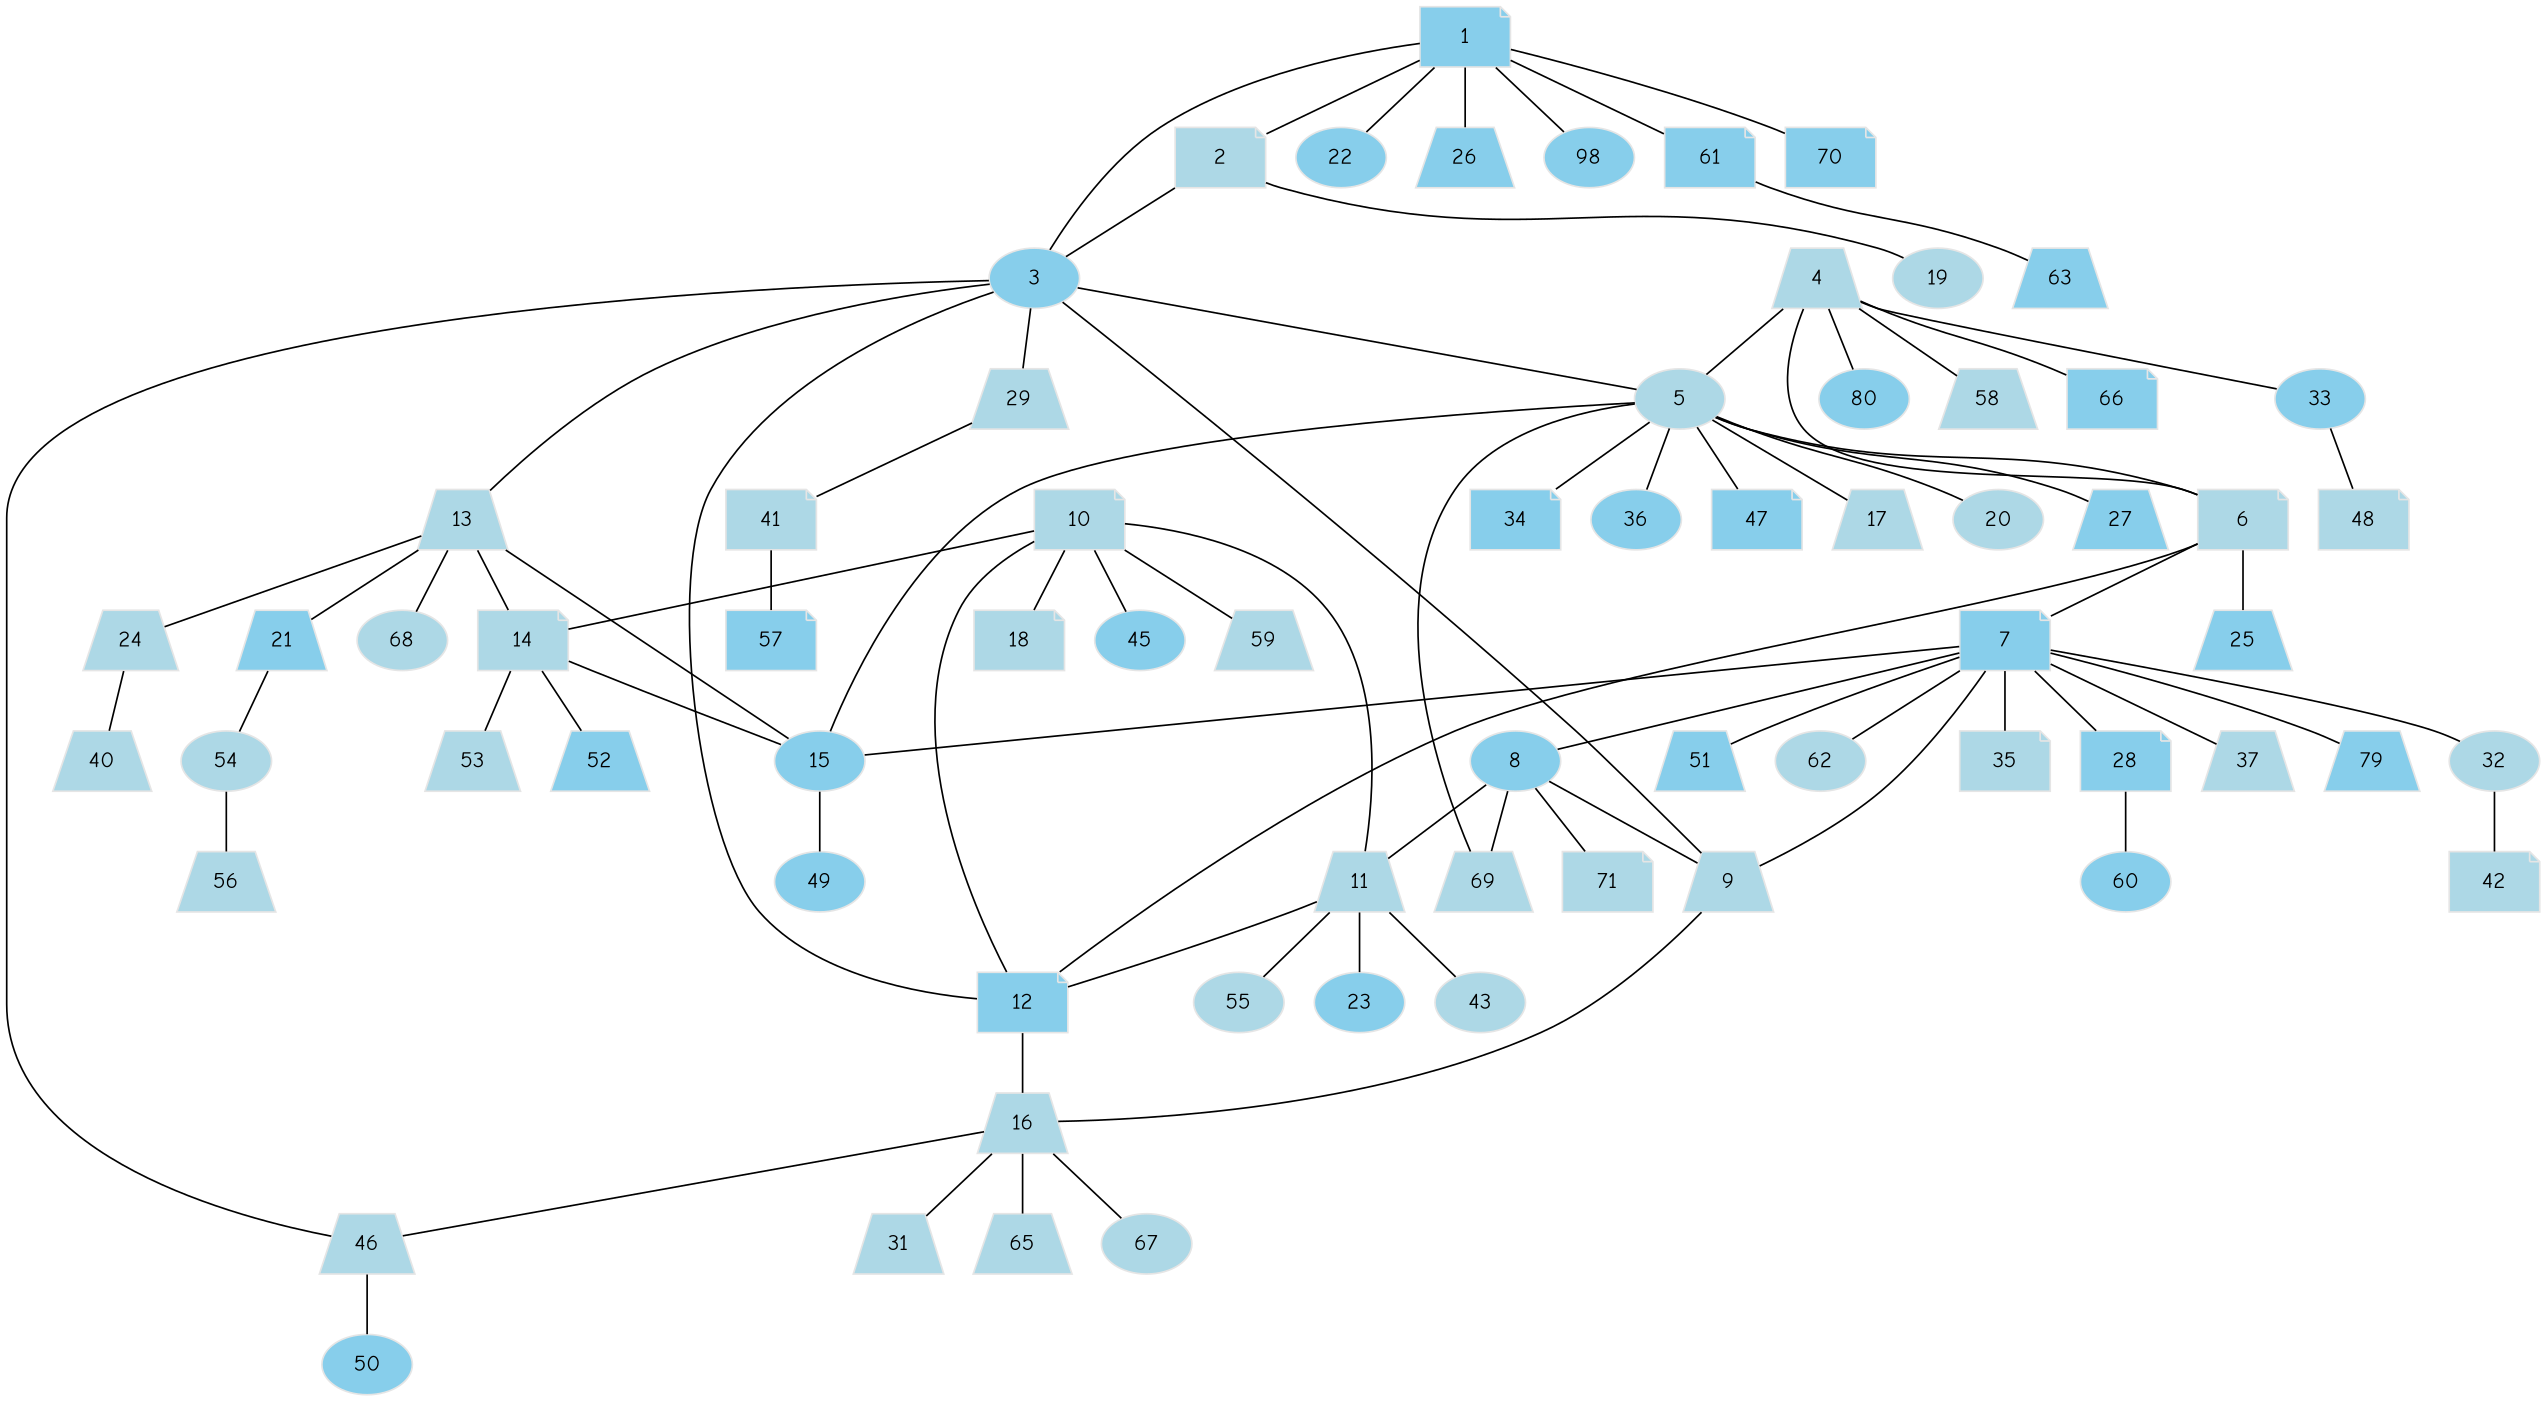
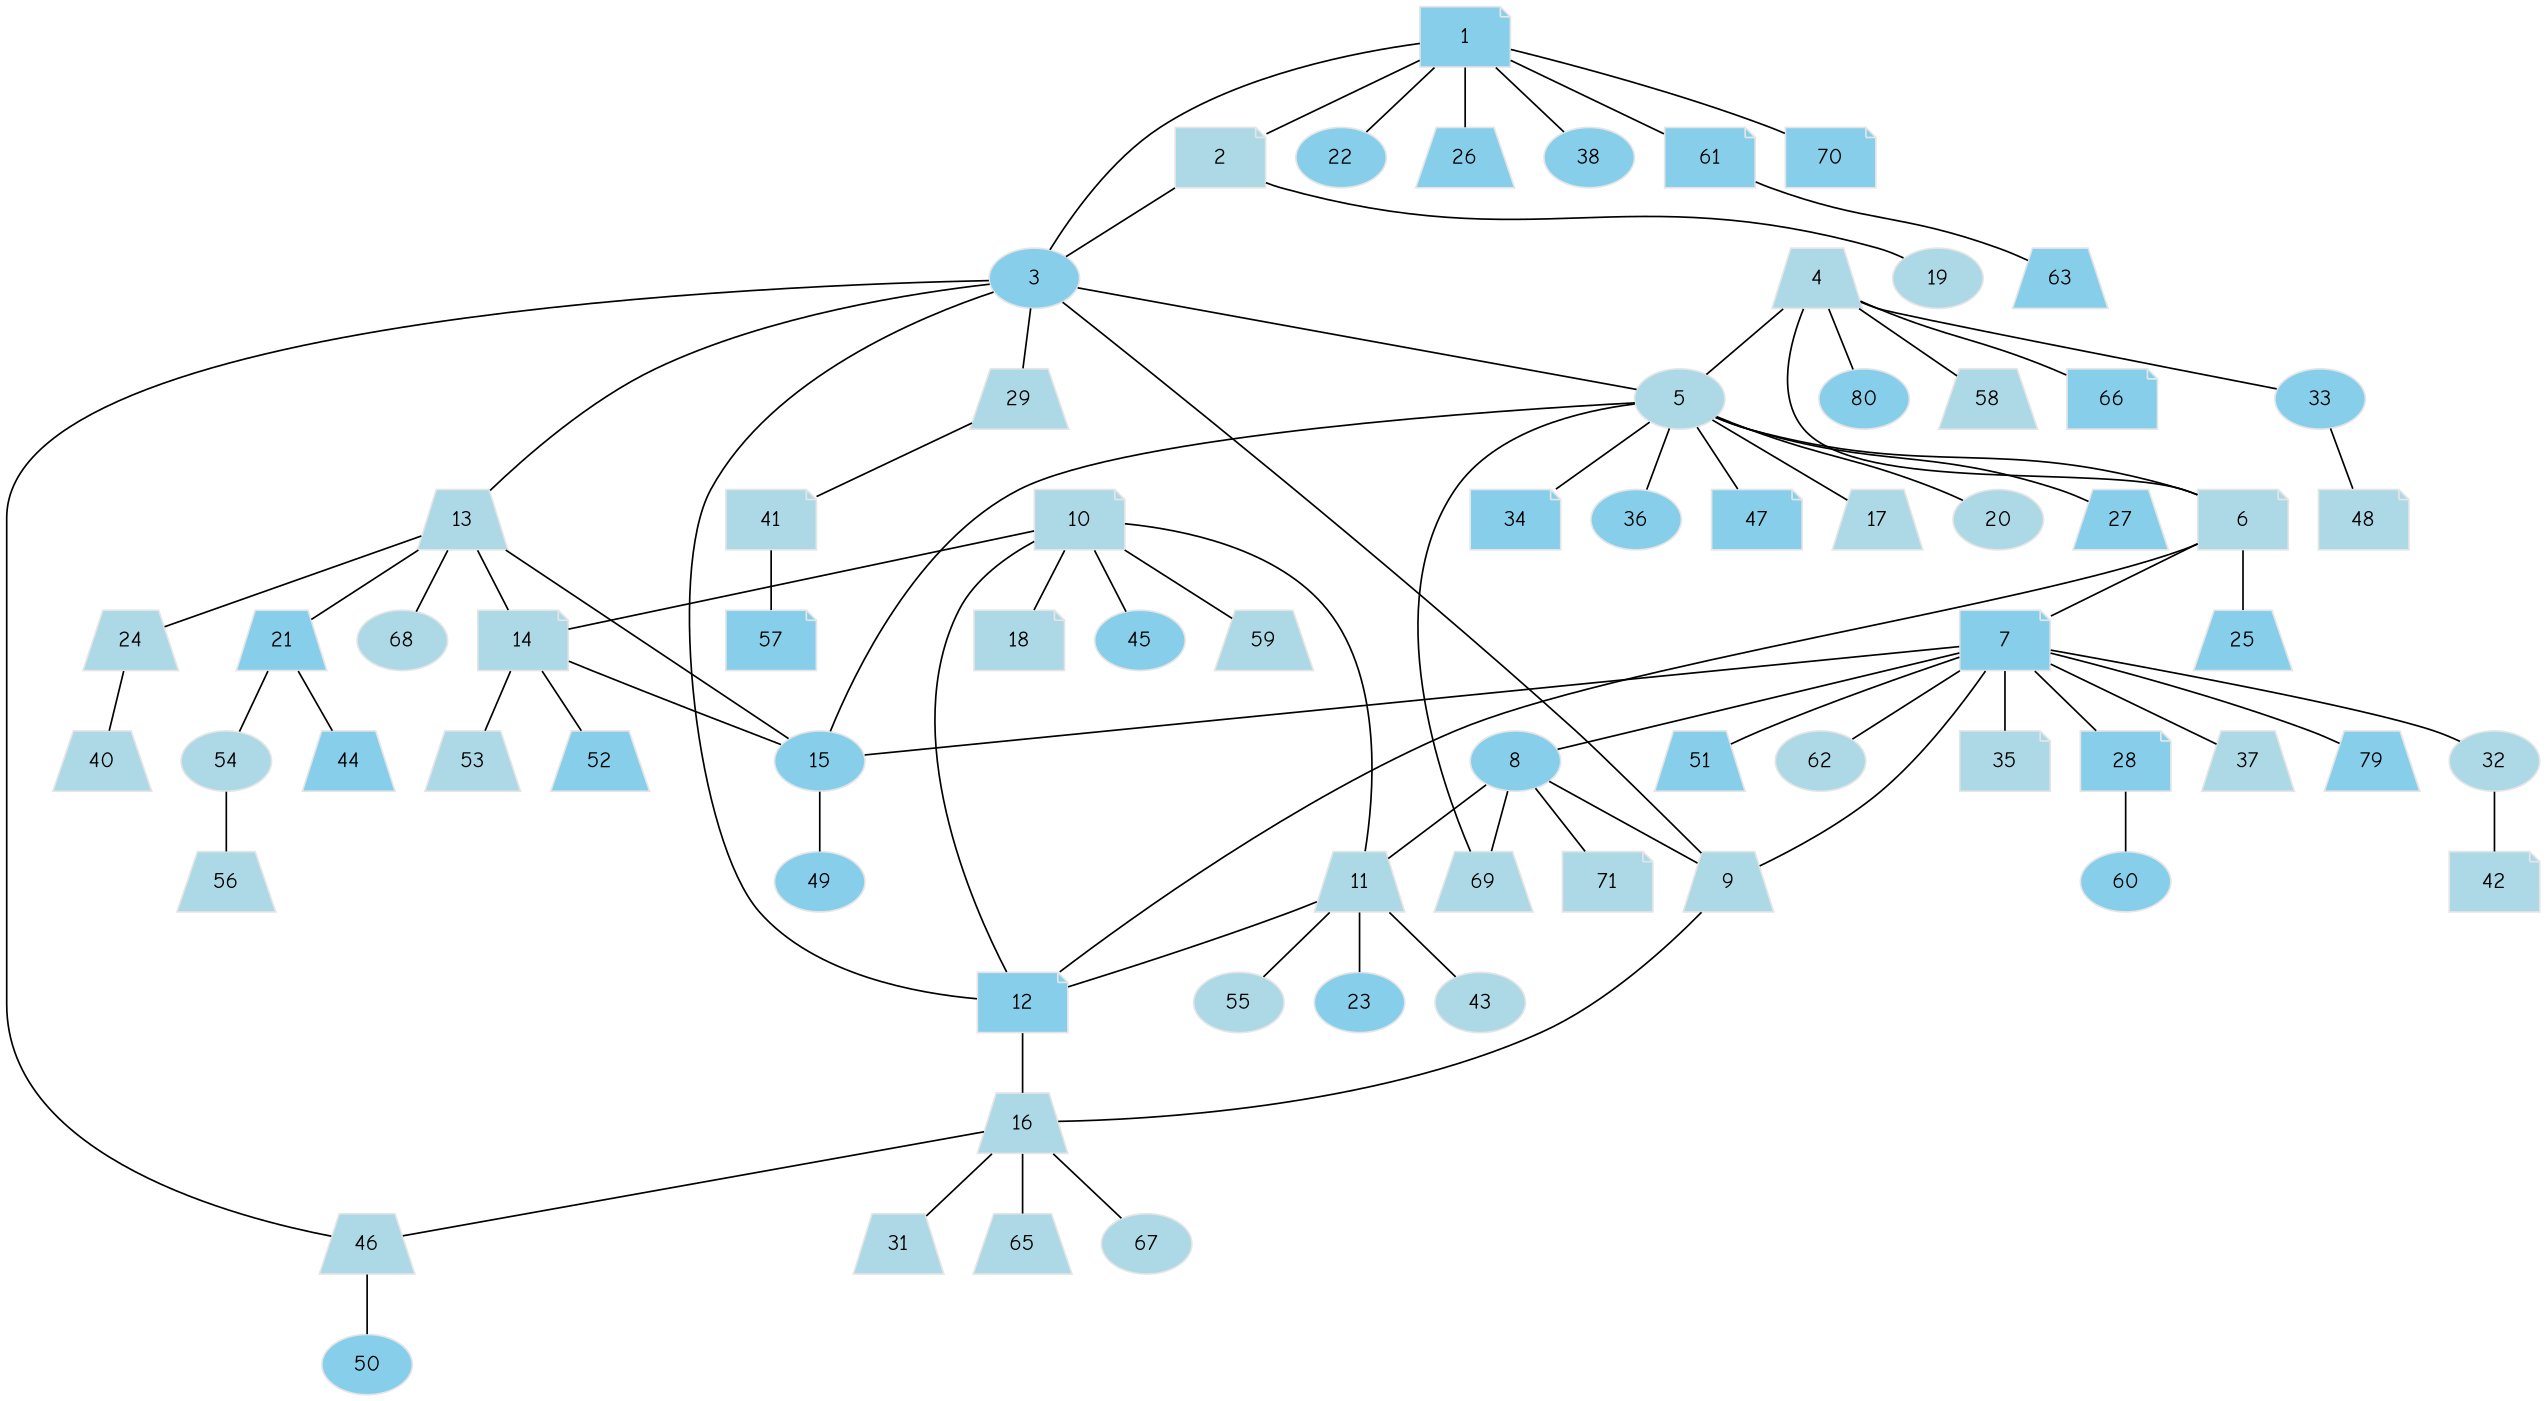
node "98": label "98" -> "38"
node "44": added
